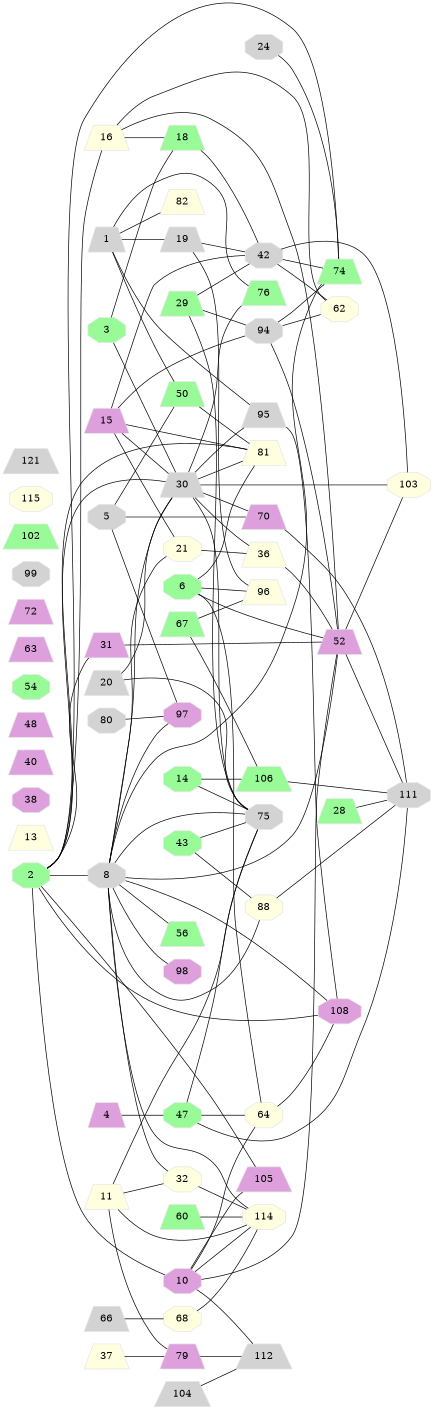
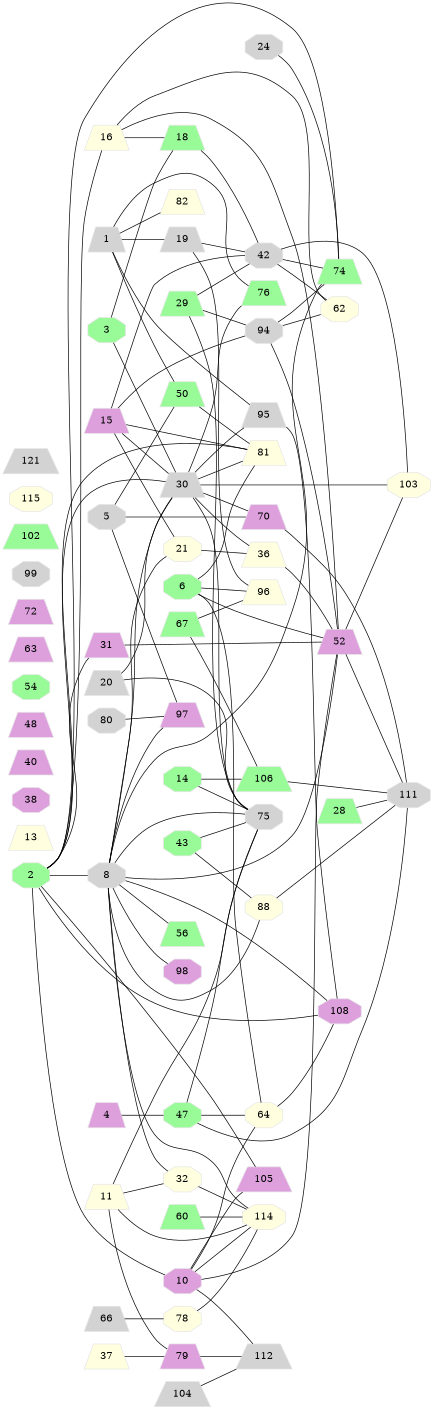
node "97": shape octagon -> trapezium
node "68": label "68" -> "78"
